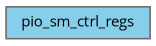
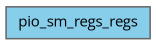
node "pio_sm_ctrl_regs": label "pio_sm_ctrl_regs" -> "pio_sm_regs_regs"
